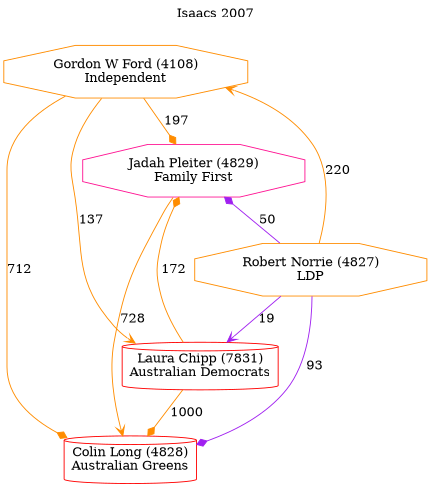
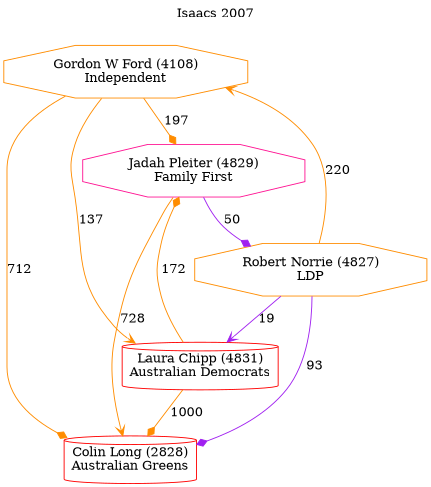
edge "Robert Norrie (4827) LDP" -> "Jadah Pleiter (4829) Family First": reversed
node "Laura Chipp (7831) Australian Democrats": label "Laura Chipp (7831) Australian Democrats" -> "Laura Chipp (4831) Australian Democrats"
node "Colin Long (4828) Australian Greens": label "Colin Long (4828) Australian Greens" -> "Colin Long (2828) Australian Greens"
